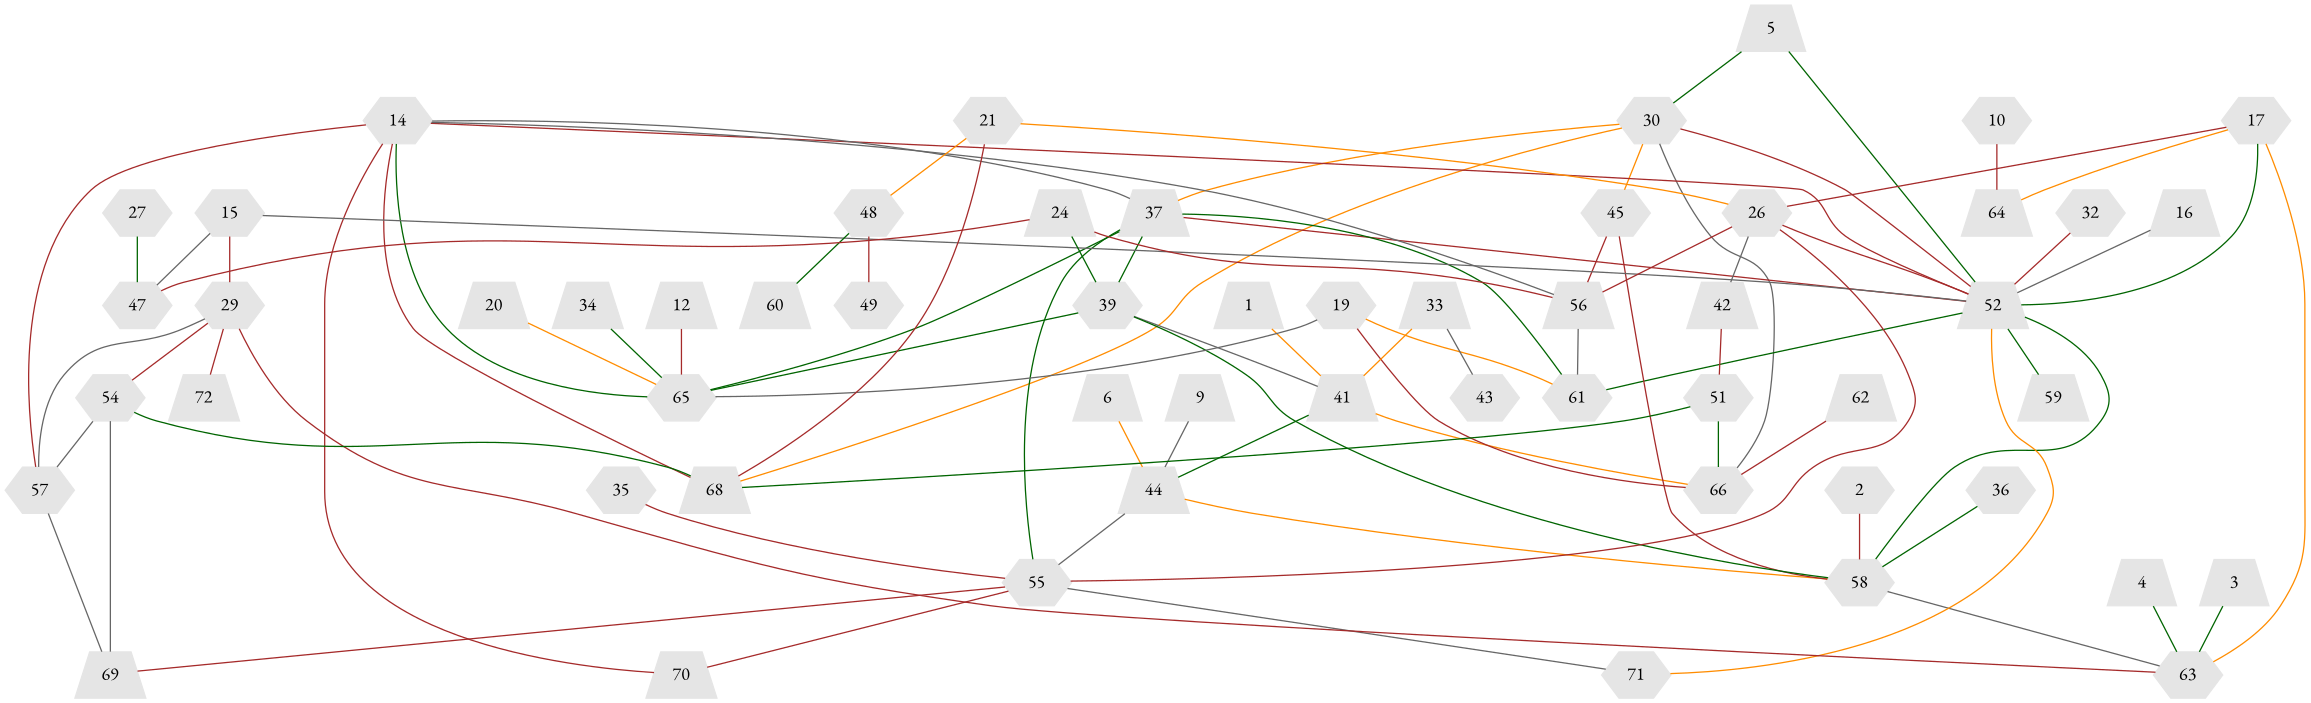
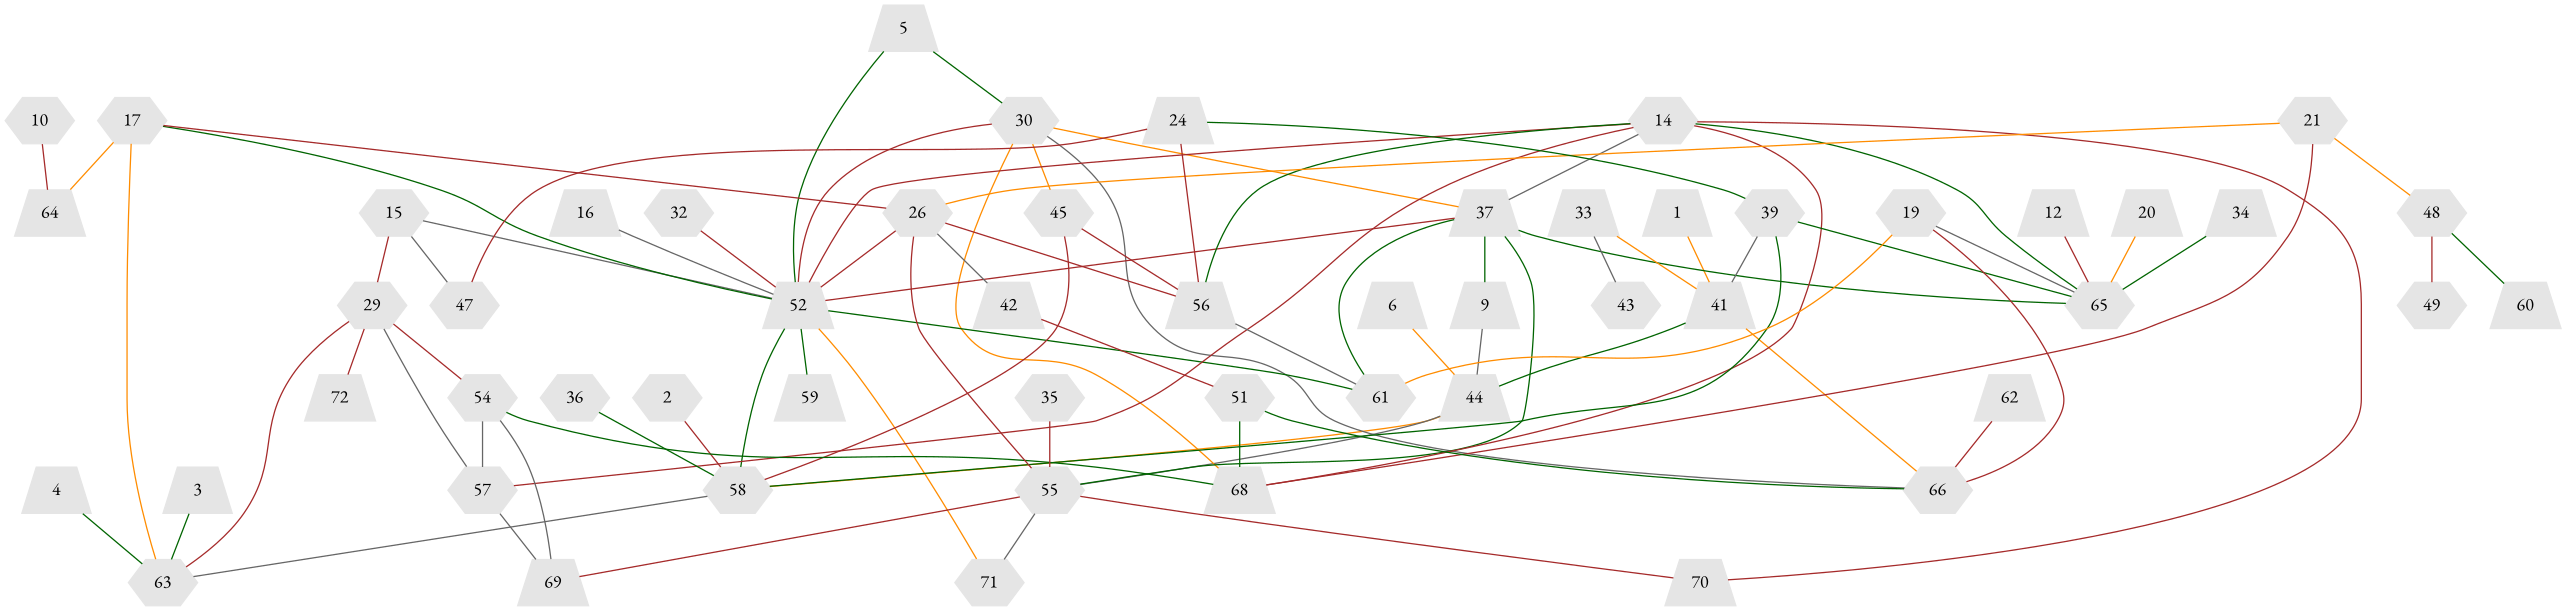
edge "14" -- "56": color gray40 -> darkgreen
node "27": removed
edge "37" -- "39": now "37" -- "9"
